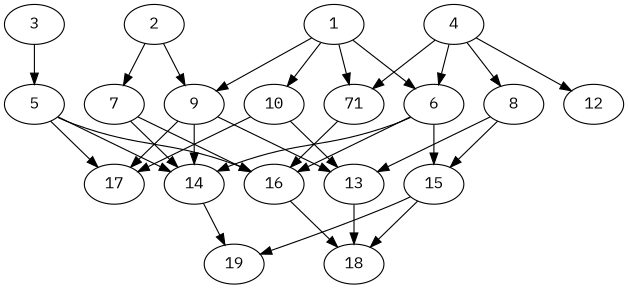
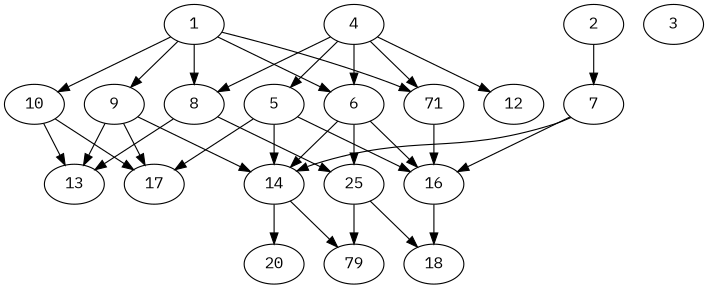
edge "3" -> "5": now "4" -> "5"
edge "2" -> "9": removed
edge "1" -> "8": added
node "15": label "15" -> "25"
edge "13" -> "18": removed
node "19": label "19" -> "79"
node "20": added
